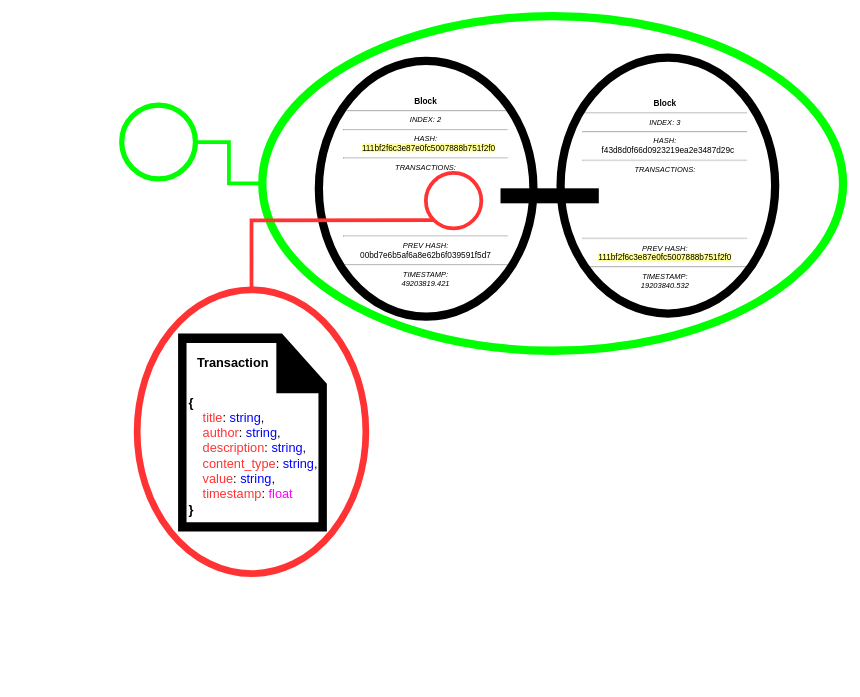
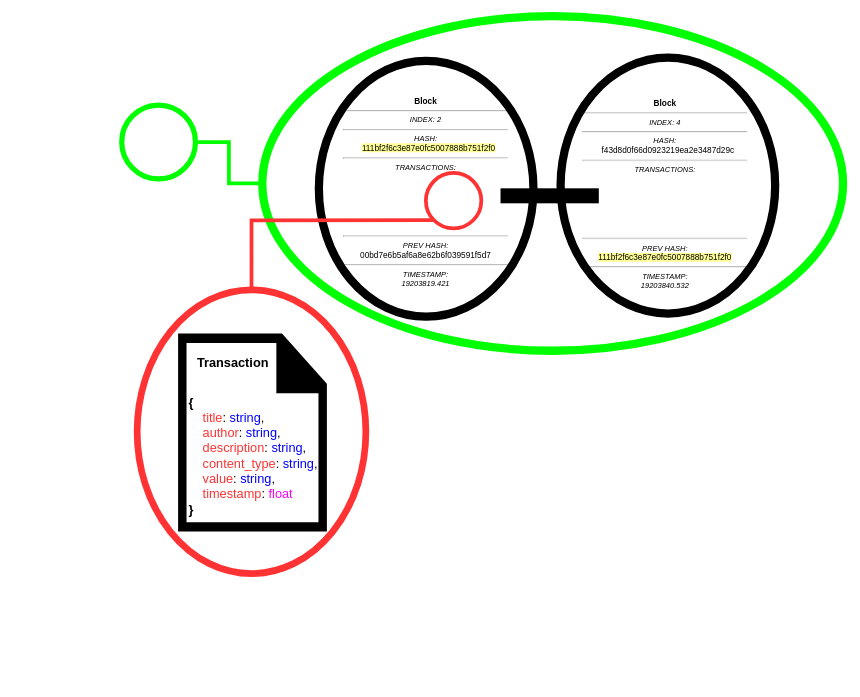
node "Block INDEX: 2 HASH: 111bf2f6c3e87e0fc5007888b751f2f0 TRANSACTIONS: PREV HASH: 00bd7e6b5af6a8e62b6f039591f5d7 TIMESTAMP: 49203819.421": label "Block INDEX: 2 HASH: 111bf2f6c3e87e0fc5007888b751f2f0 TRANSACTIONS: PREV HASH: 00bd7e6b5af6a8e62b6f039591f5d7 TIMESTAMP: 49203819.421" -> "Block INDEX: 2 HASH: 111bf2f6c3e87e0fc5007888b751f2f0 TRANSACTIONS: PREV HASH: 00bd7e6b5af6a8e62b6f039591f5d7 TIMESTAMP: 19203819.421"
node "Block INDEX: 3 HASH: f43d8d0f66d0923219ea2e3487d29c TRANSACTIONS: PREV HASH: 111bf2f6c3e87e0fc5007888b751f2f0 TIMESTAMP: 19203840.532": label "Block INDEX: 3 HASH: f43d8d0f66d0923219ea2e3487d29c TRANSACTIONS: PREV HASH: 111bf2f6c3e87e0fc5007888b751f2f0 TIMESTAMP: 19203840.532" -> "Block INDEX: 4 HASH: f43d8d0f66d0923219ea2e3487d29c TRANSACTIONS: PREV HASH: 111bf2f6c3e87e0fc5007888b751f2f0 TIMESTAMP: 19203840.532"
